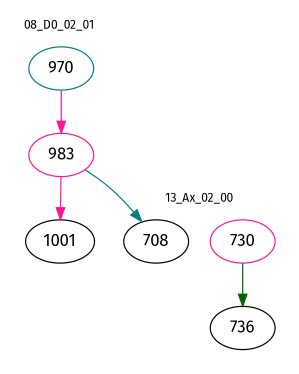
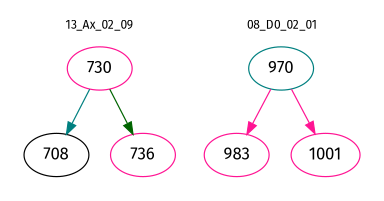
edge "983" -> "1001": now "970" -> "1001"
edge "983" -> "708": now "730" -> "708"
cluster "13_Ax_02_00": label "13_Ax_02_00" -> "13_Ax_02_09"
node "1001": color black -> deeppink
node "736": color black -> deeppink
